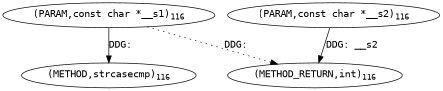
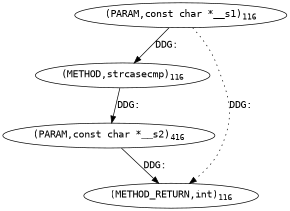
node "(PARAM,const char *__s2)": text "116" -> "416"
edge "(PARAM,const char *__s2)" -> "(METHOD_RETURN,int)": label "DDG: __s2" -> "DDG: "
edge "(METHOD,strcasecmp)" -> "(PARAM,const char *__s2)": added, label "DDG:"
